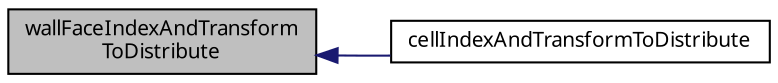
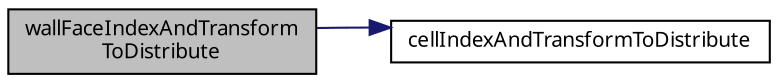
edge "cellIndexAndTransformToDistribute" -> "wallFaceIndexAndTransform ToDistribute": reversed
